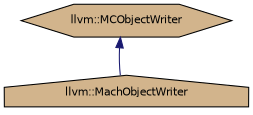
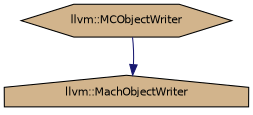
edge "llvm::MachObjectWriter" -> "llvm::MCObjectWriter": reversed
